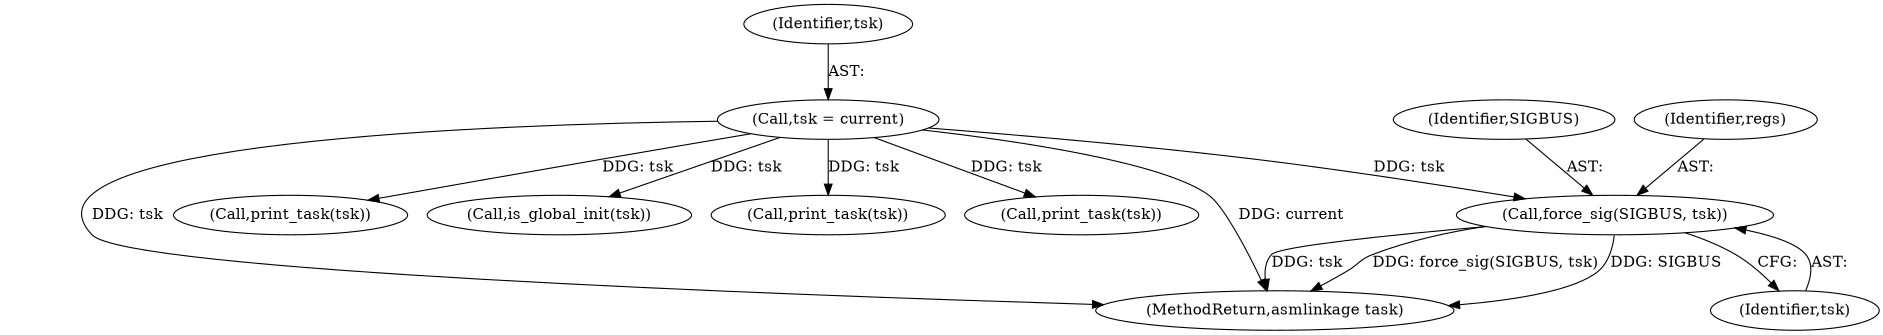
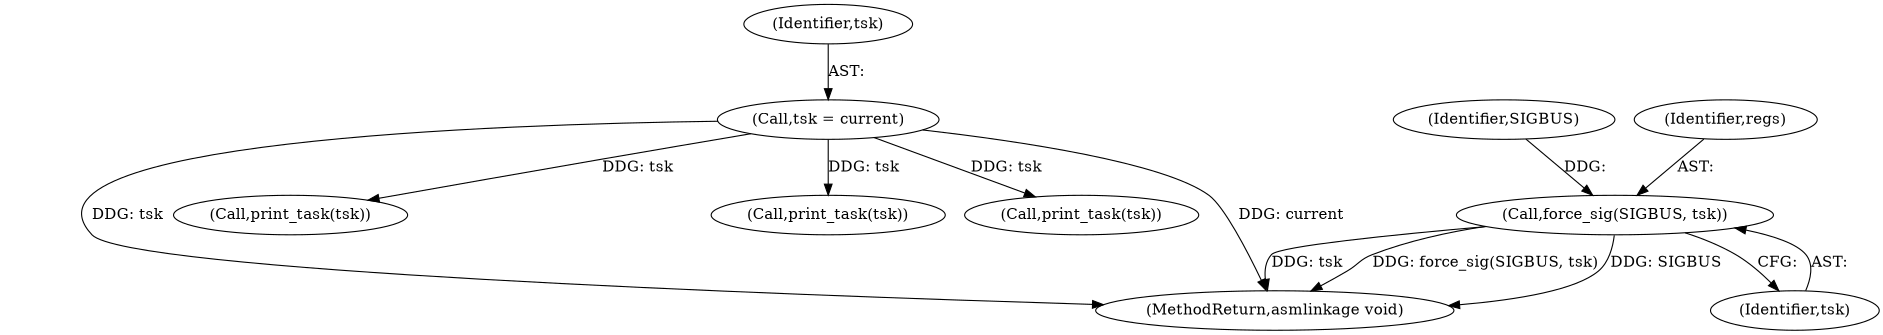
edge "(Call,tsk = current)" -> "(Call,force_sig(SIGBUS, tsk))": removed, label "DDG: tsk"
edge "(Identifier,SIGBUS)" -> "(Call,force_sig(SIGBUS, tsk))": label "AST: " -> "DDG: "
node "(Call,is_global_init(tsk))": removed
node "(MethodReturn,asmlinkage task)": label "(MethodReturn,asmlinkage task)" -> "(MethodReturn,asmlinkage void)"
